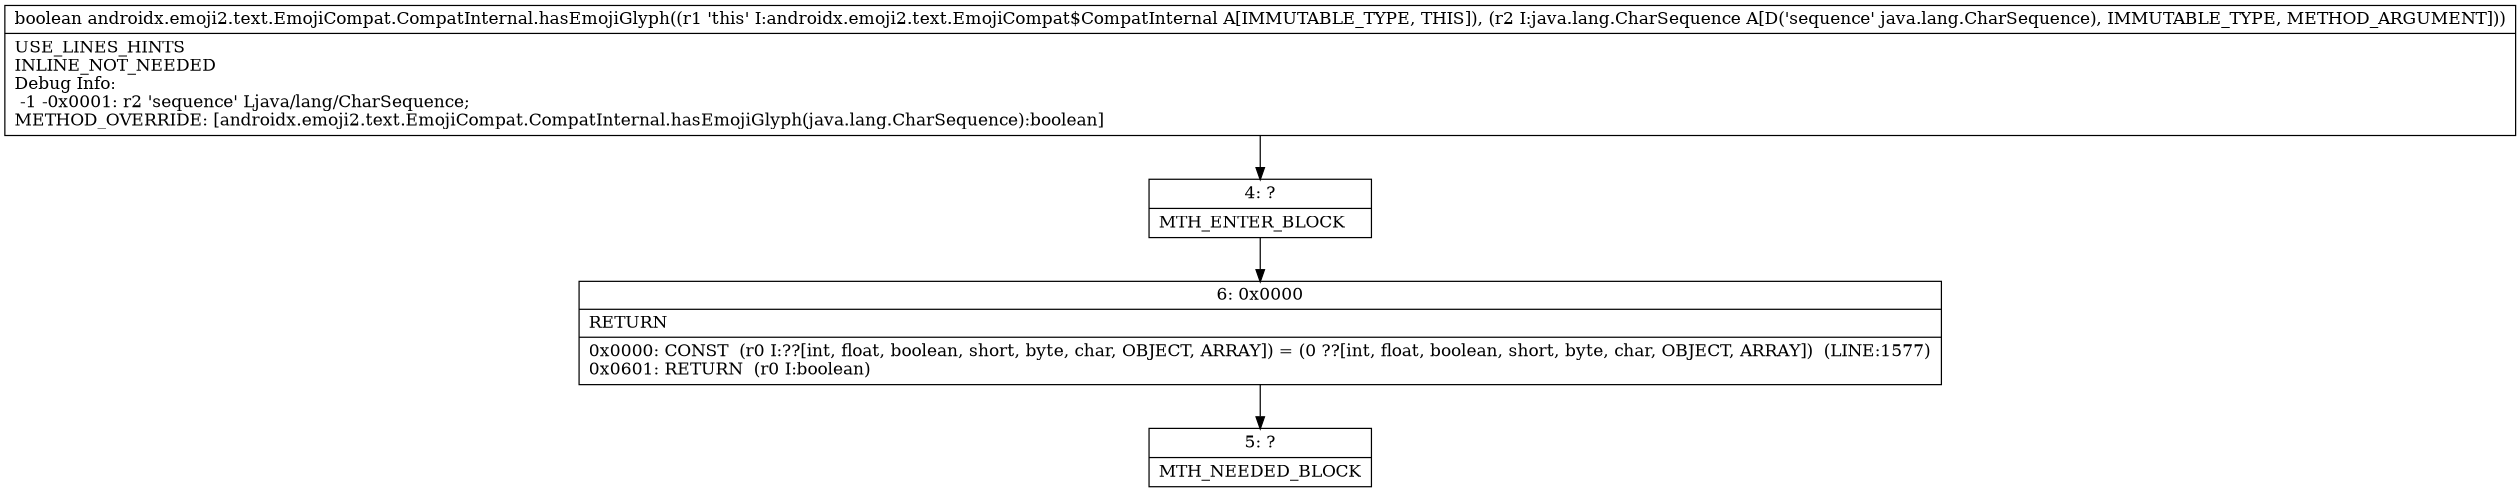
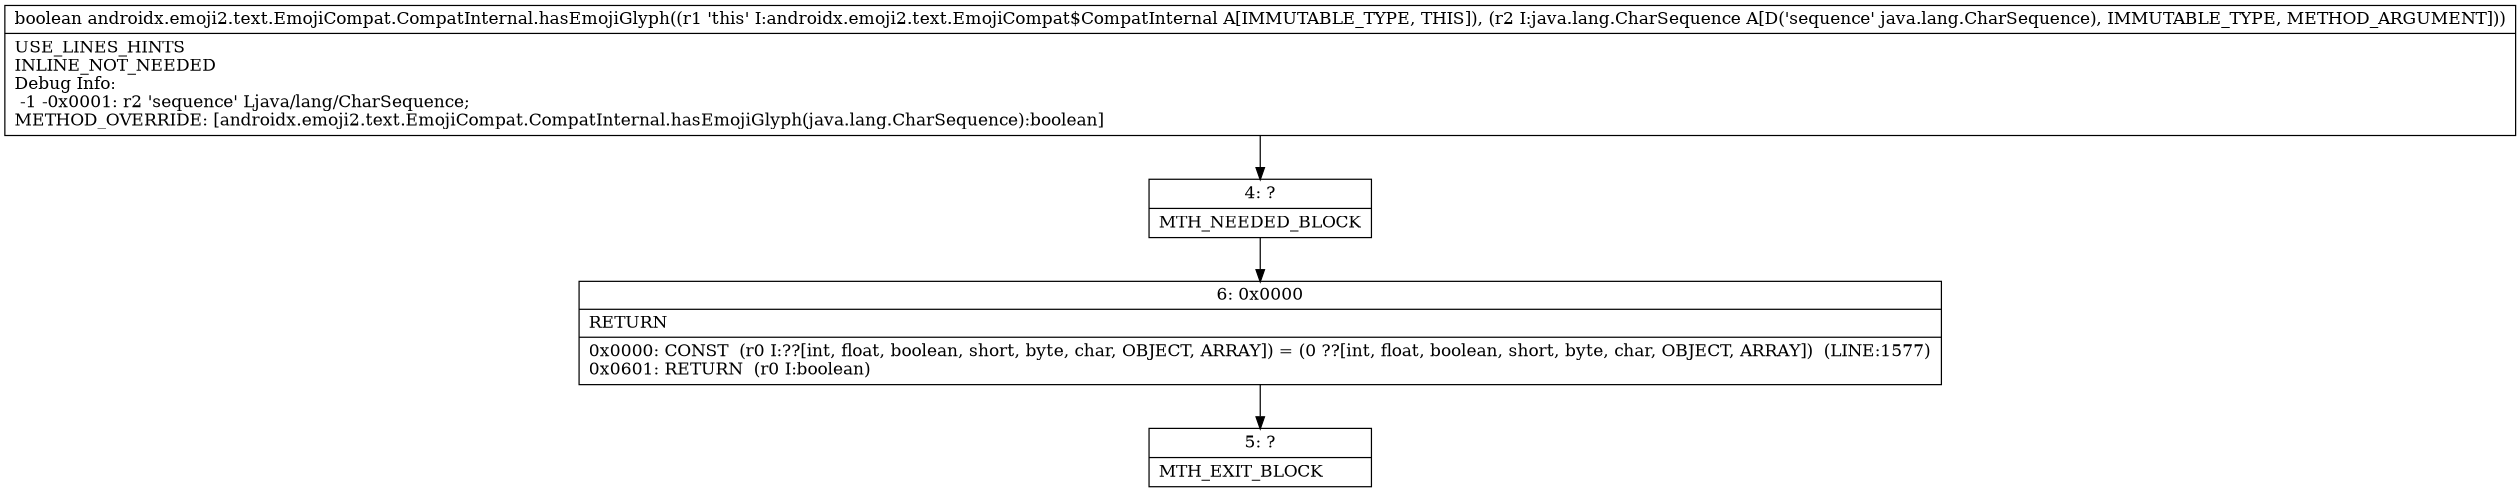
node "4: ?": text "MTH_ENTER_BLOCK" -> "MTH_NEEDED_BLOCK"
node "5: ?": text "MTH_NEEDED_BLOCK" -> "MTH_EXIT_BLOCK"
